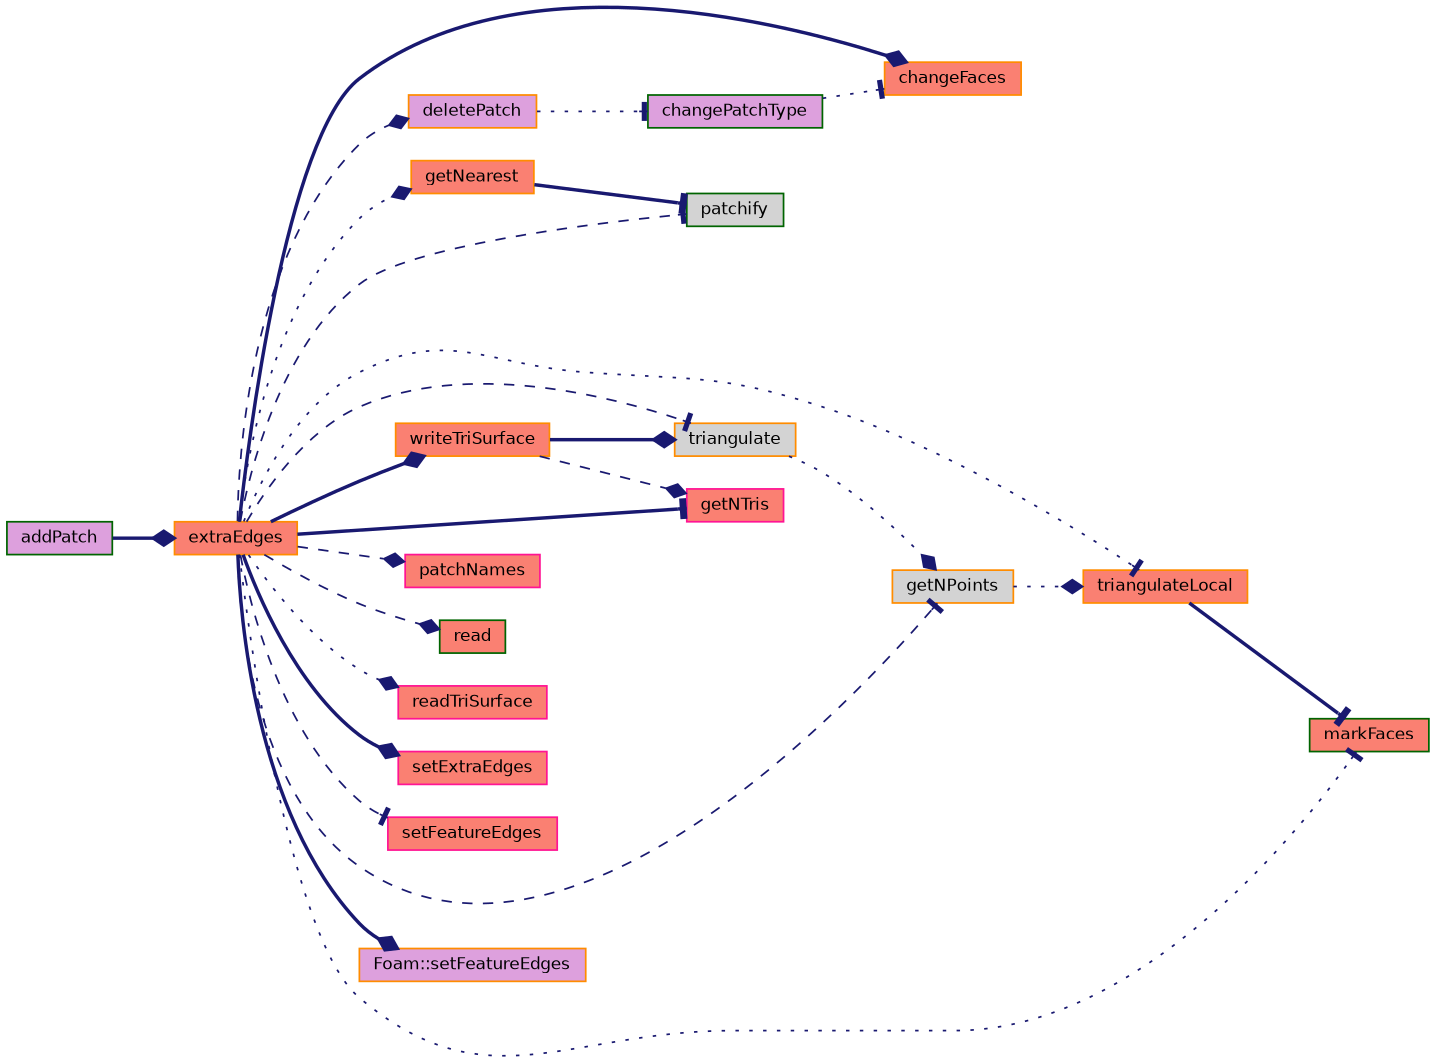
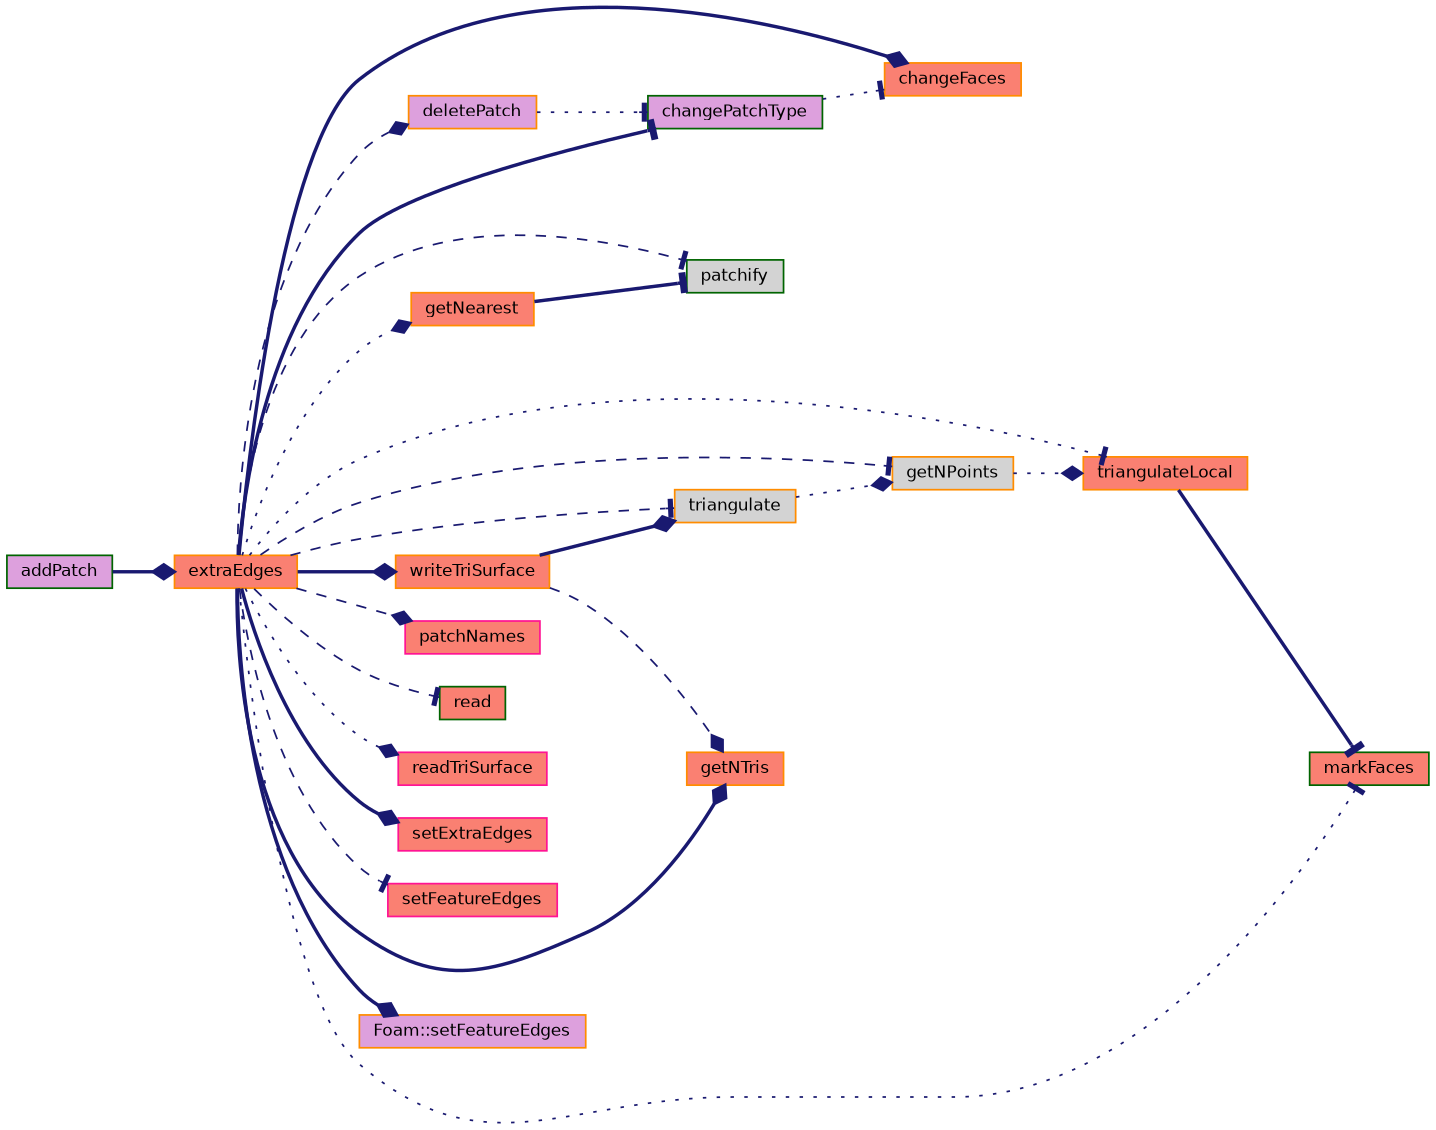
edge "extraEdges" -> "changePatchType": added
node "getNTris": color deeppink -> darkorange
edge "extraEdges" -> "getNTris": arrowhead tee -> diamond
edge "extraEdges" -> "read": arrowhead diamond -> tee
